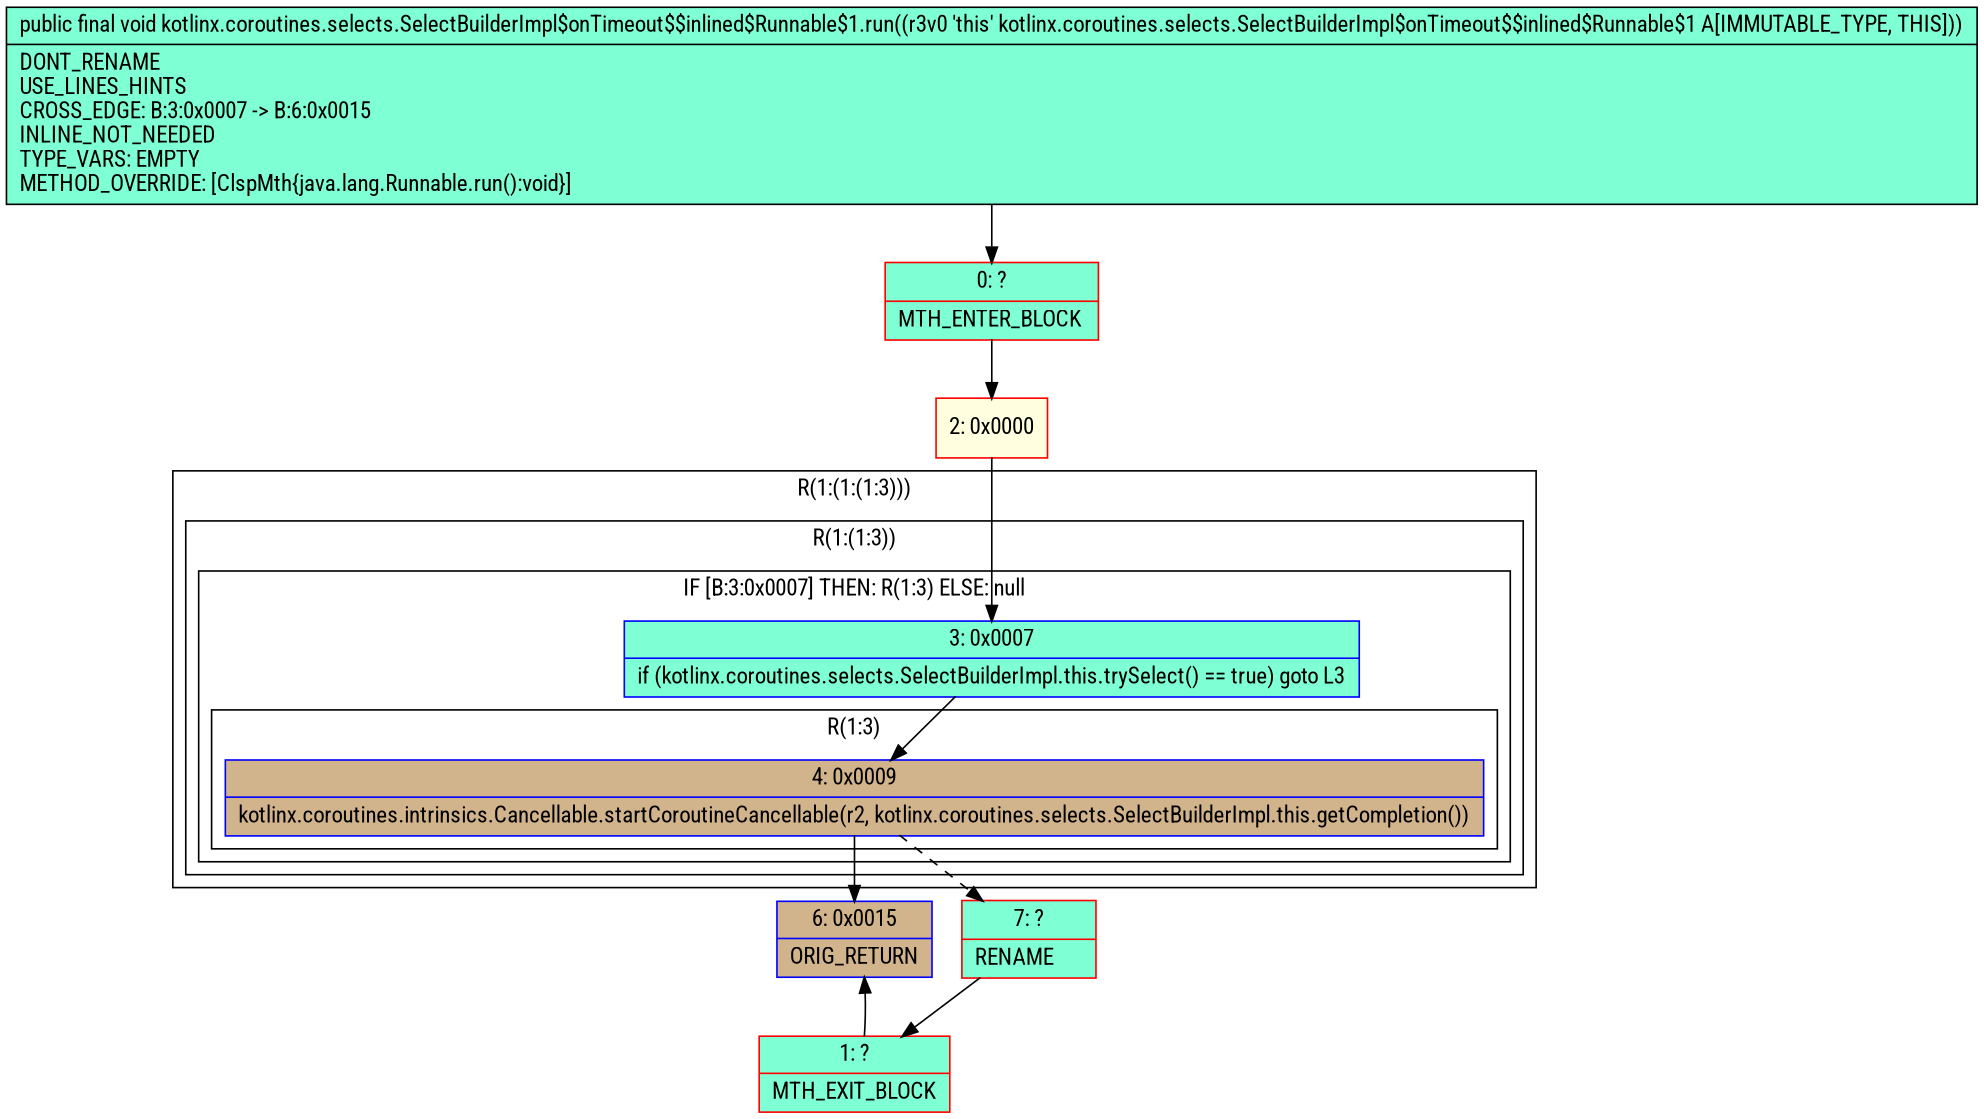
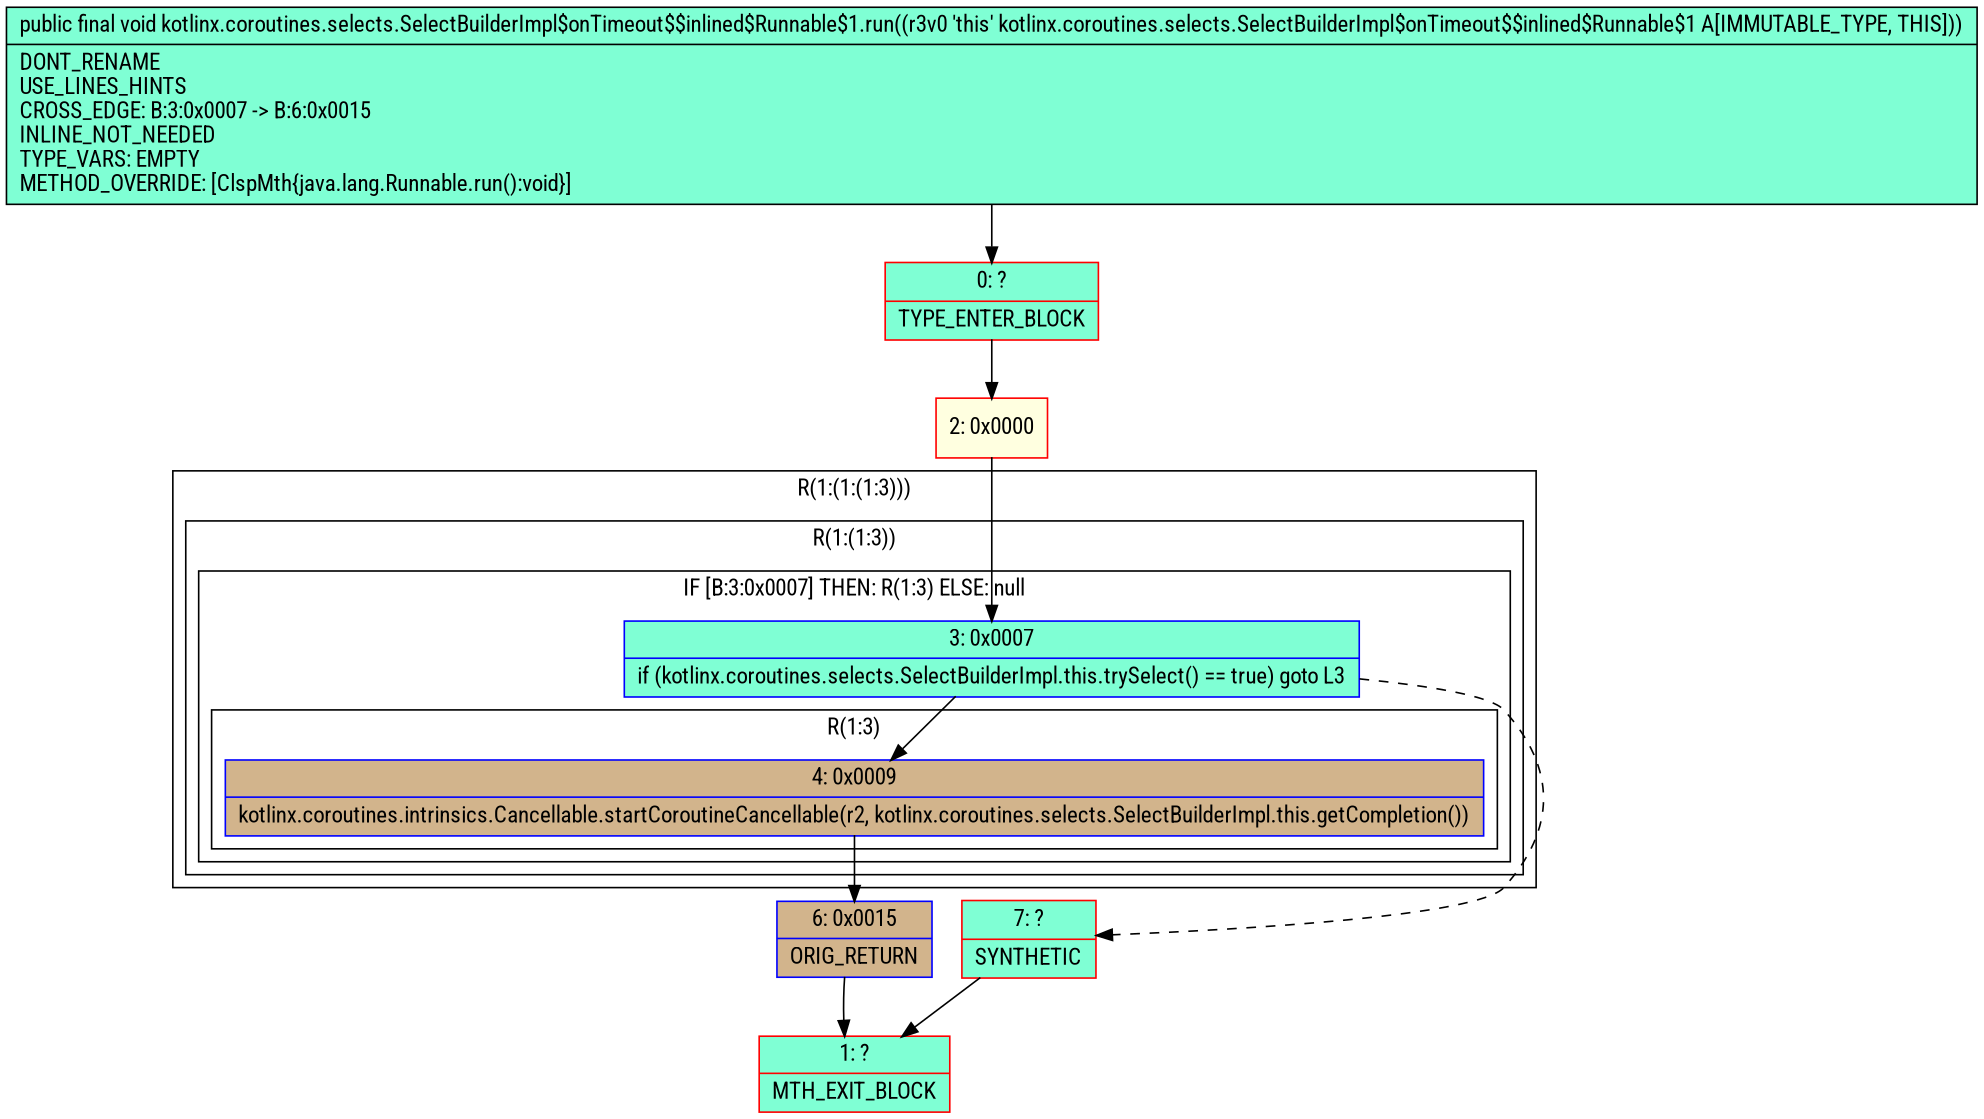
node "0: ?": text "MTH_ENTER_BLOCK" -> "TYPE_ENTER_BLOCK"
edge "4: 0x0009" -> "7: ?": now "3: 0x0007" -> "7: ?"
node "7: ?": text "RENAME" -> "SYNTHETIC"
edge "1: ?" -> "6: 0x0015": reversed
